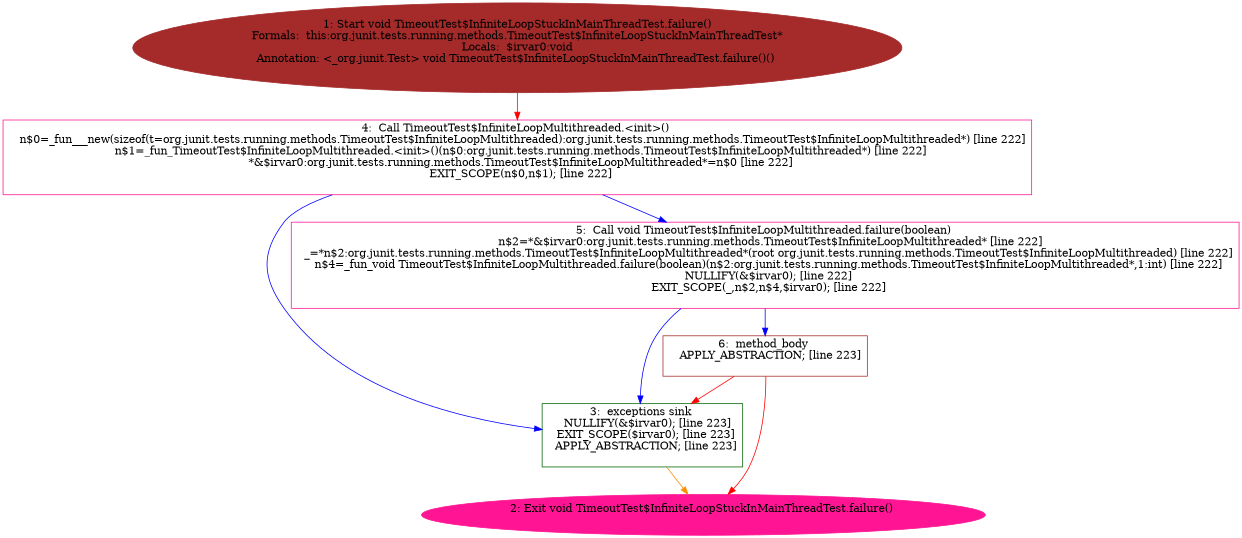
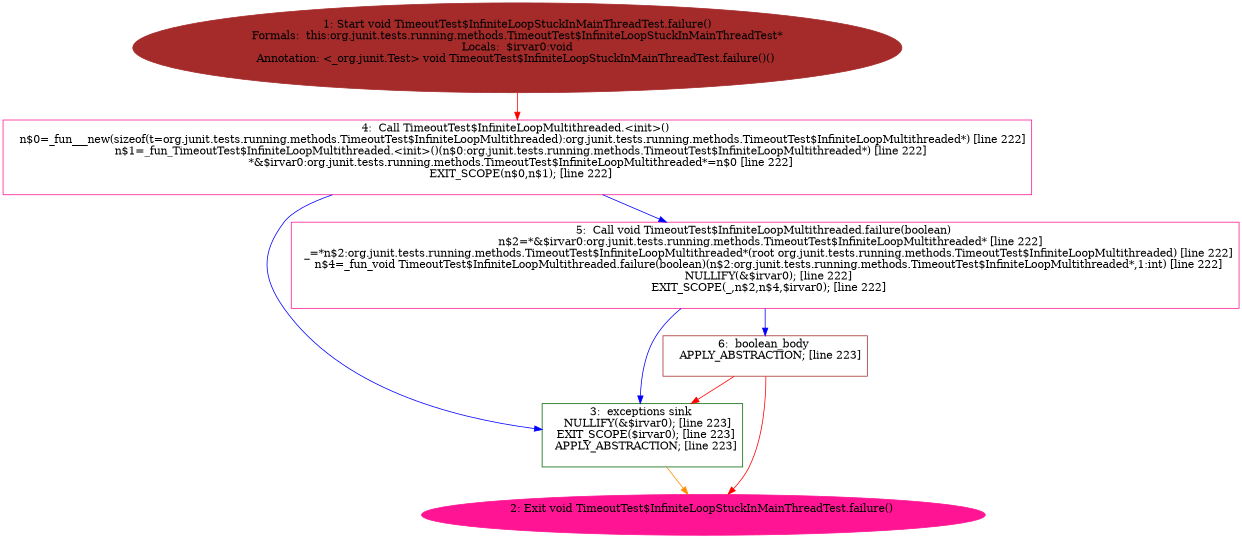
node "6:  method_body APPLY_ABSTRACTION; [line 223]": label "6:  method_body APPLY_ABSTRACTION; [line 223]" -> "6:  boolean_body APPLY_ABSTRACTION; [line 223]"
